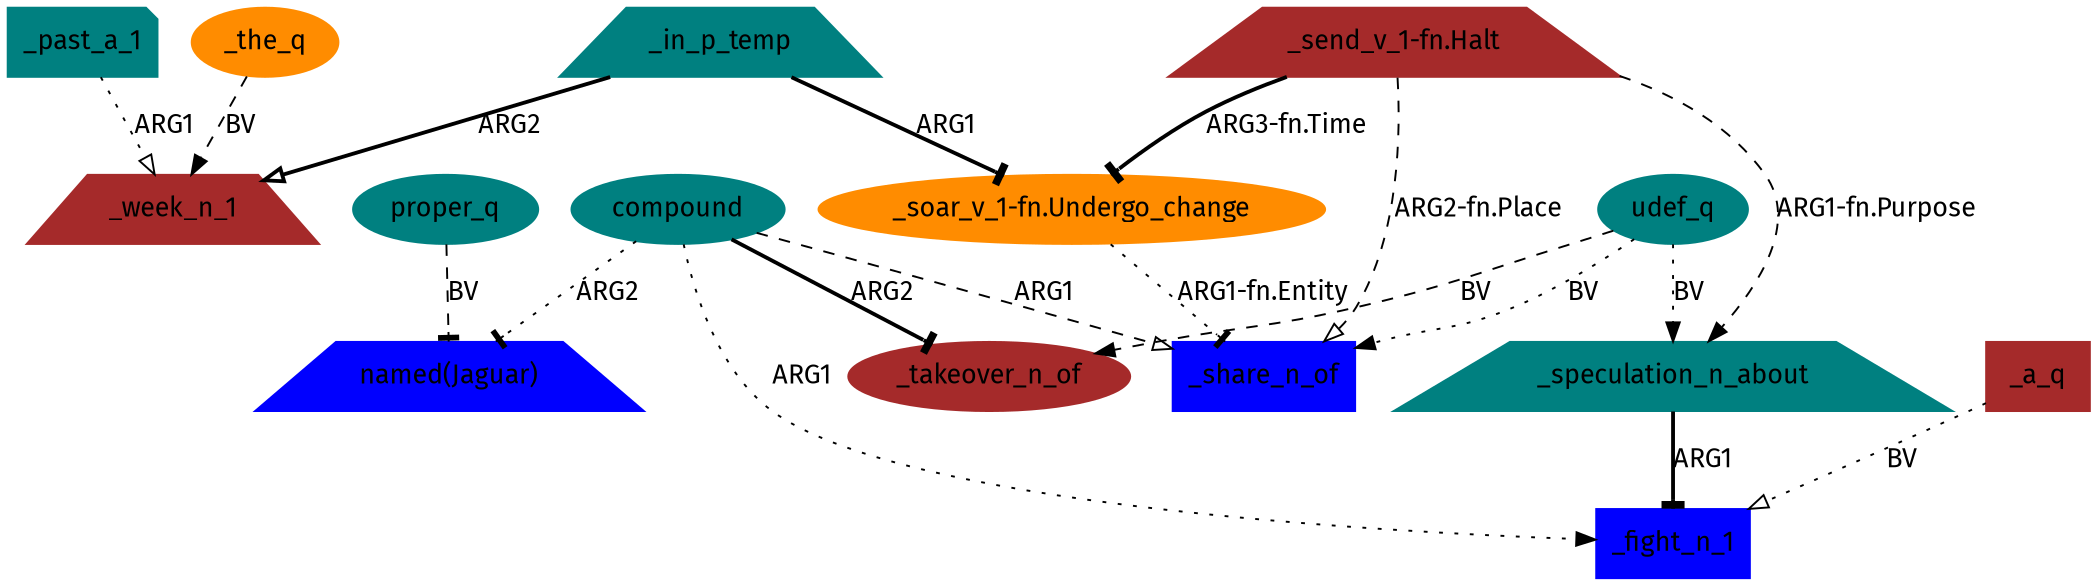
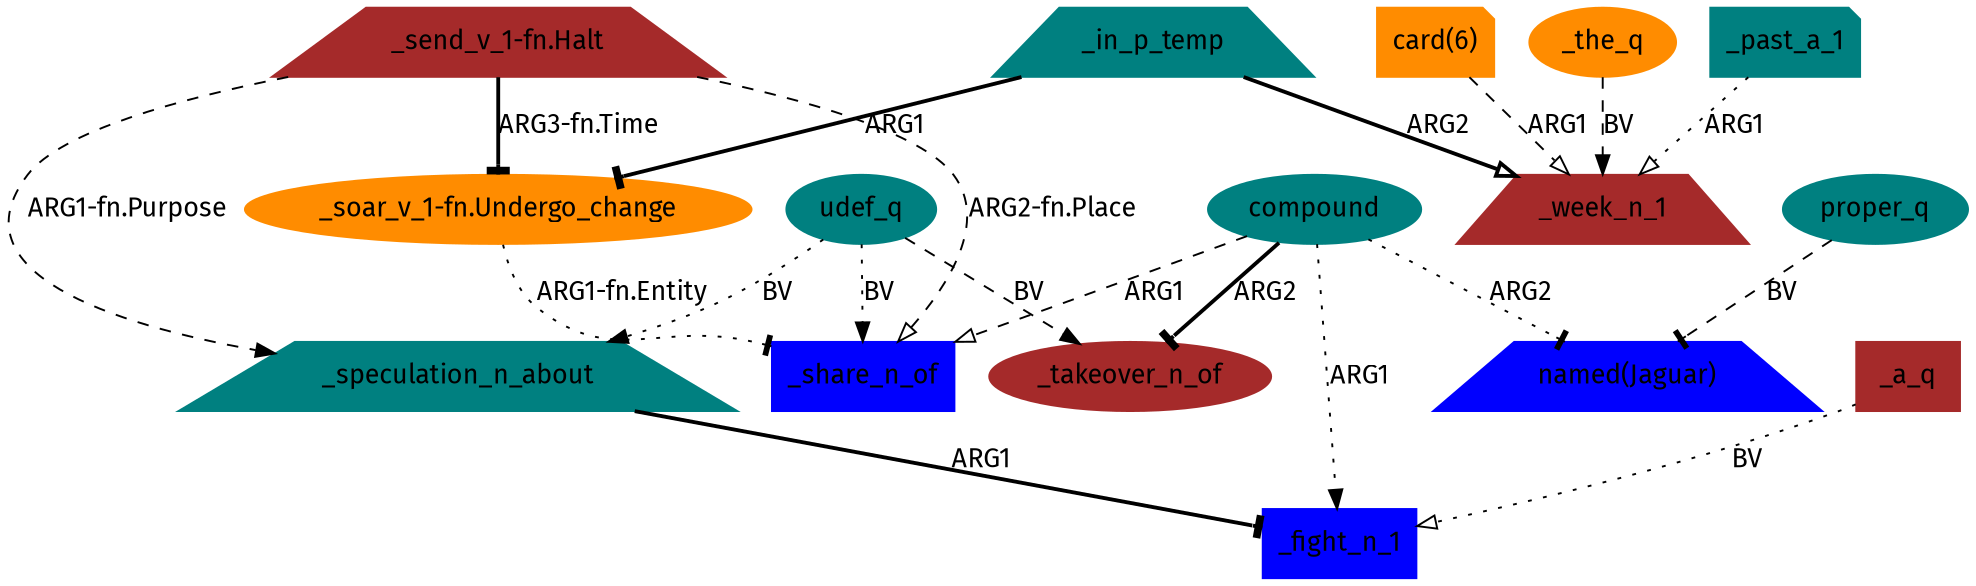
node "card(6)": added
